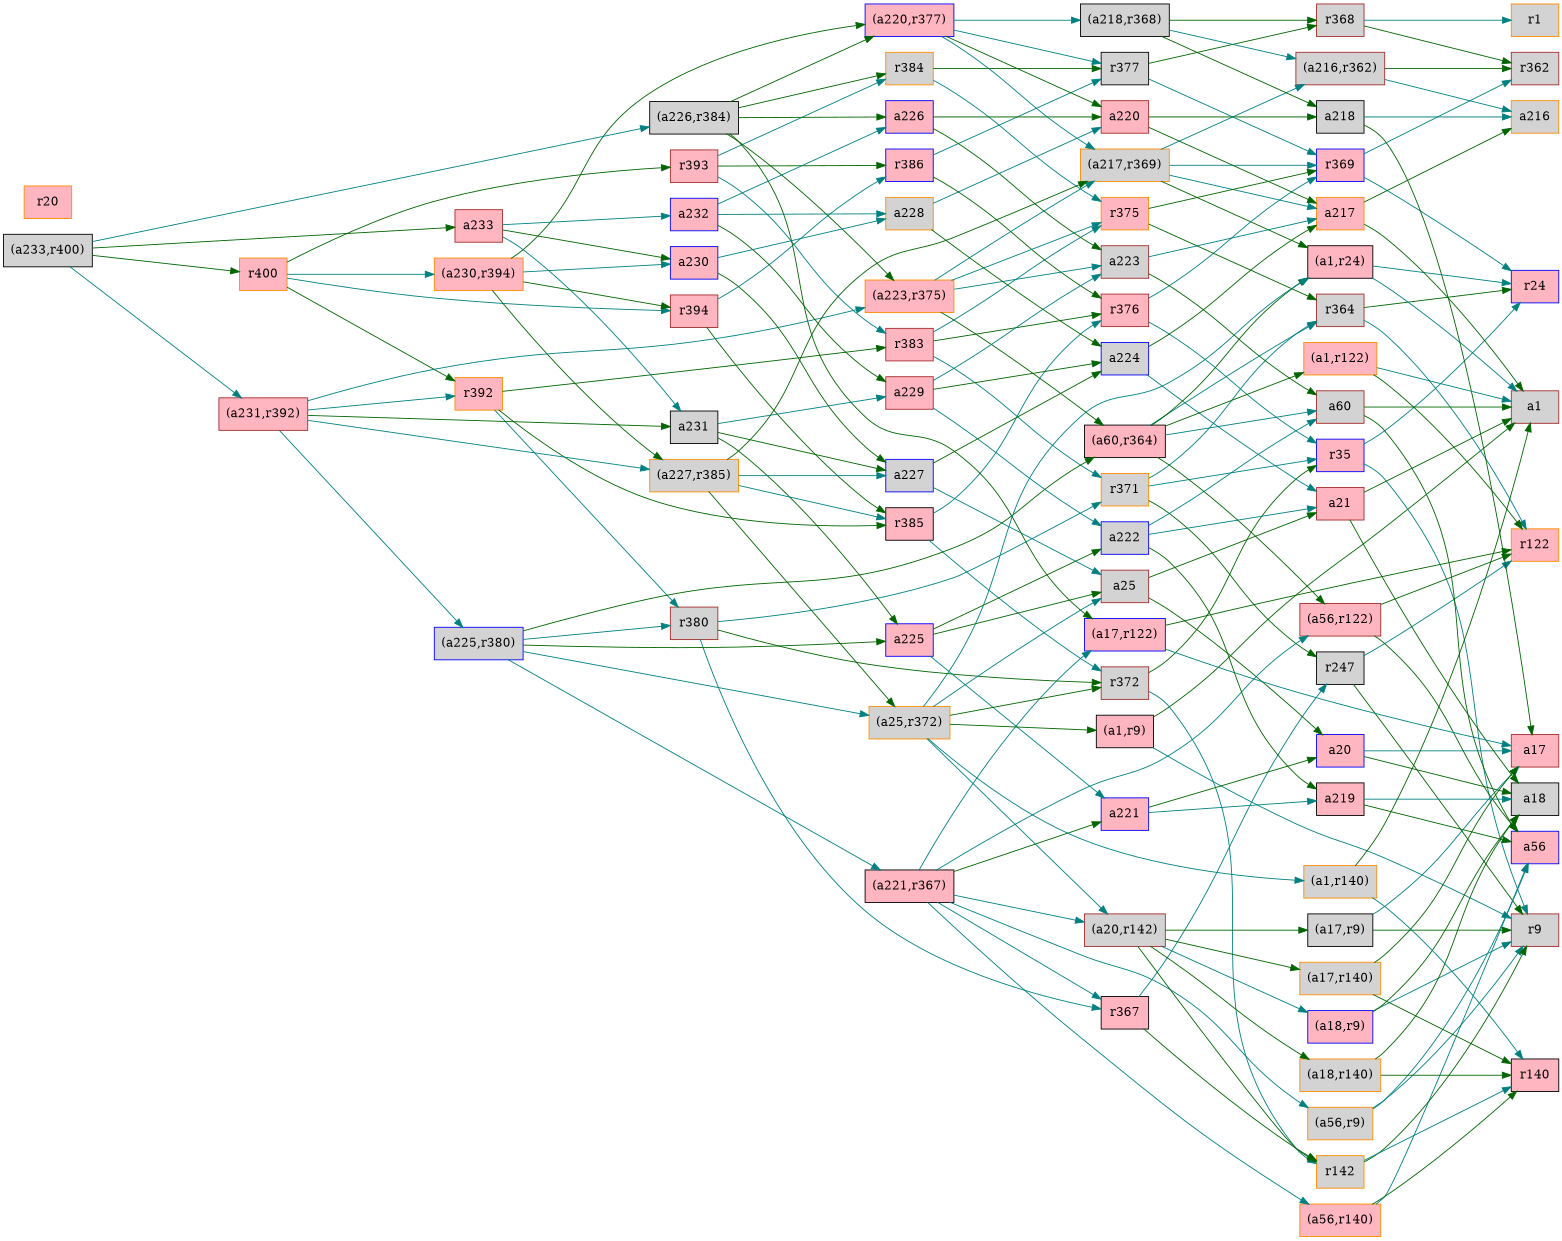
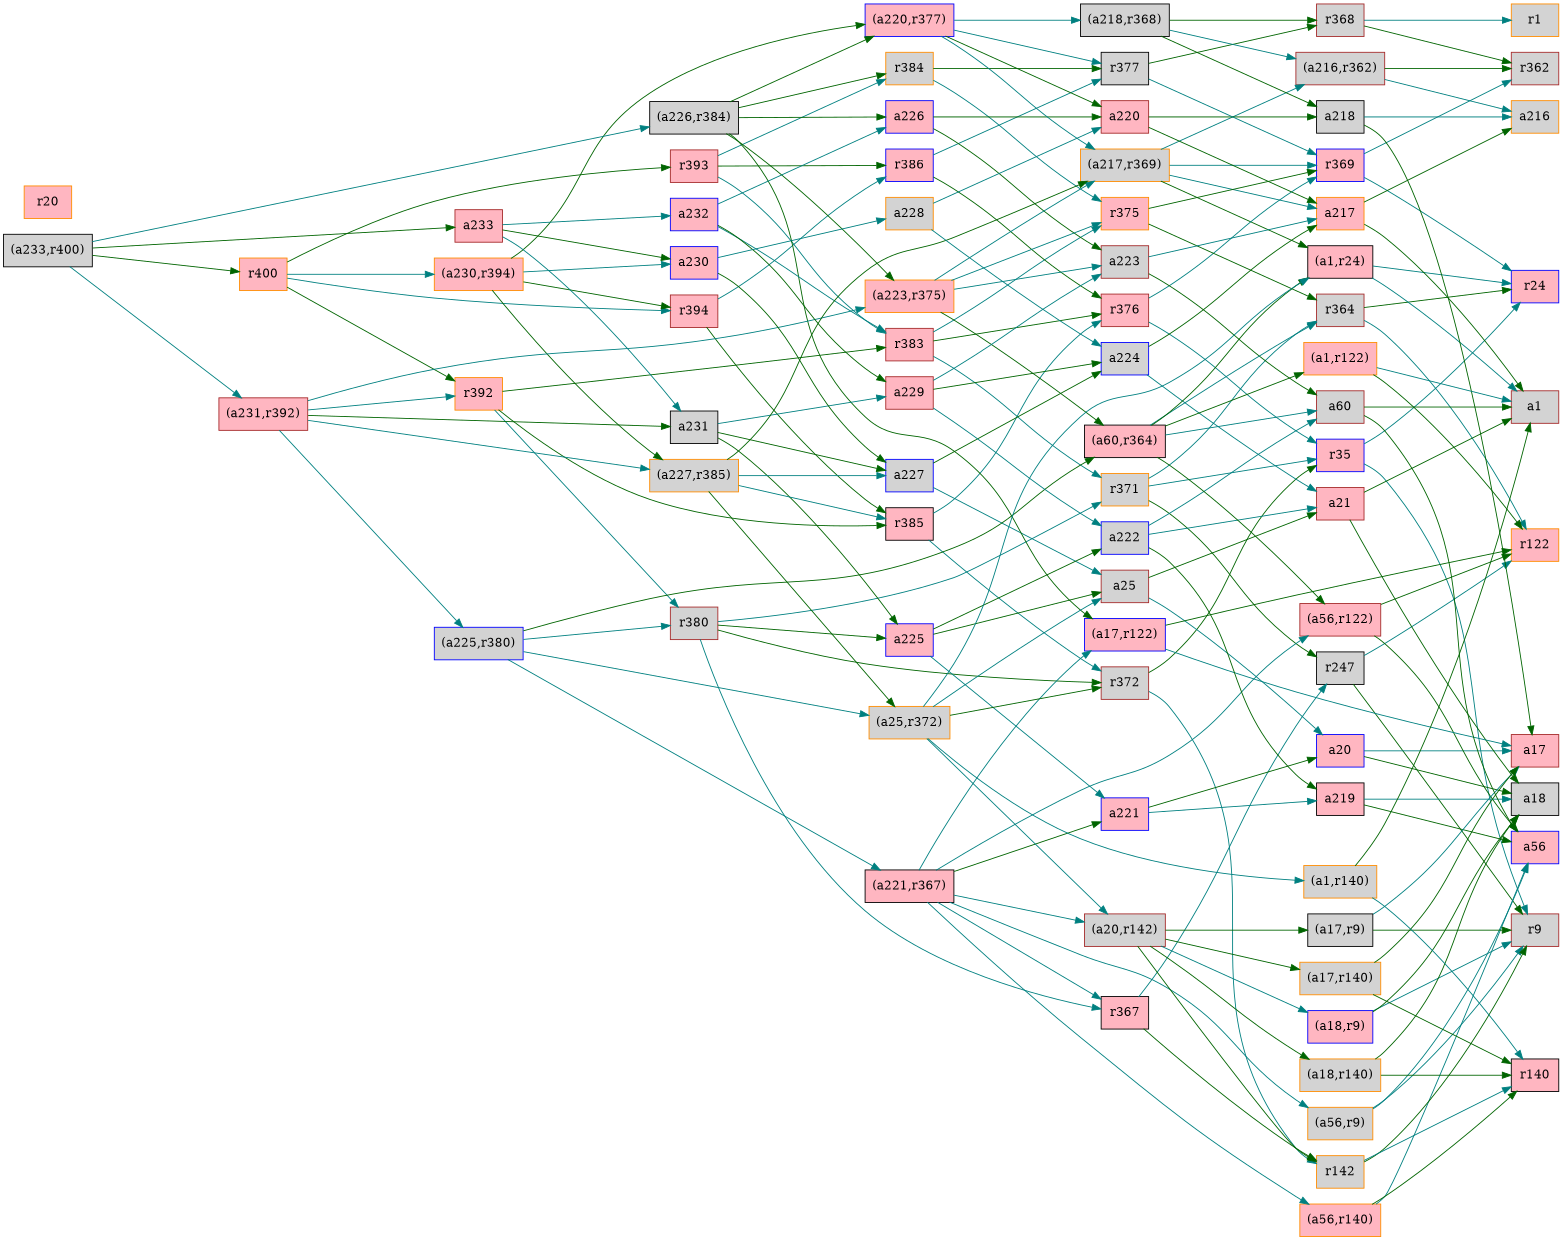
edge "a232" -> "a228": now "a232" -> "r383"
edge "a228" -> "a224": color darkgreen -> teal
edge "(a225,r380)" -> "a225": now "r380" -> "a225"
edge "a25" -> "a20": color darkgreen -> teal
node "(a1,r9)": removed
